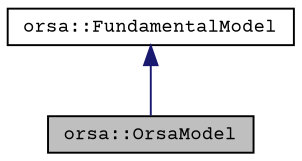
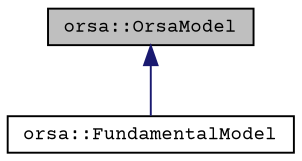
edge "orsa::OrsaModel" -> "orsa::FundamentalModel": reversed
